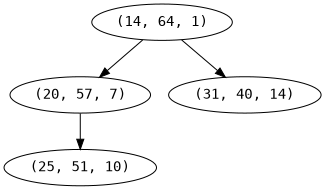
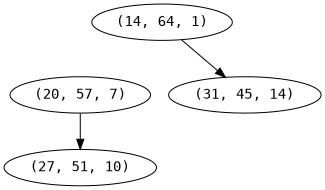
edge "(14, 64, 1)" -> "(20, 57, 7)": removed
node "(31, 40, 14)": label "(31, 40, 14)" -> "(31, 45, 14)"
node "(25, 51, 10)": label "(25, 51, 10)" -> "(27, 51, 10)"
